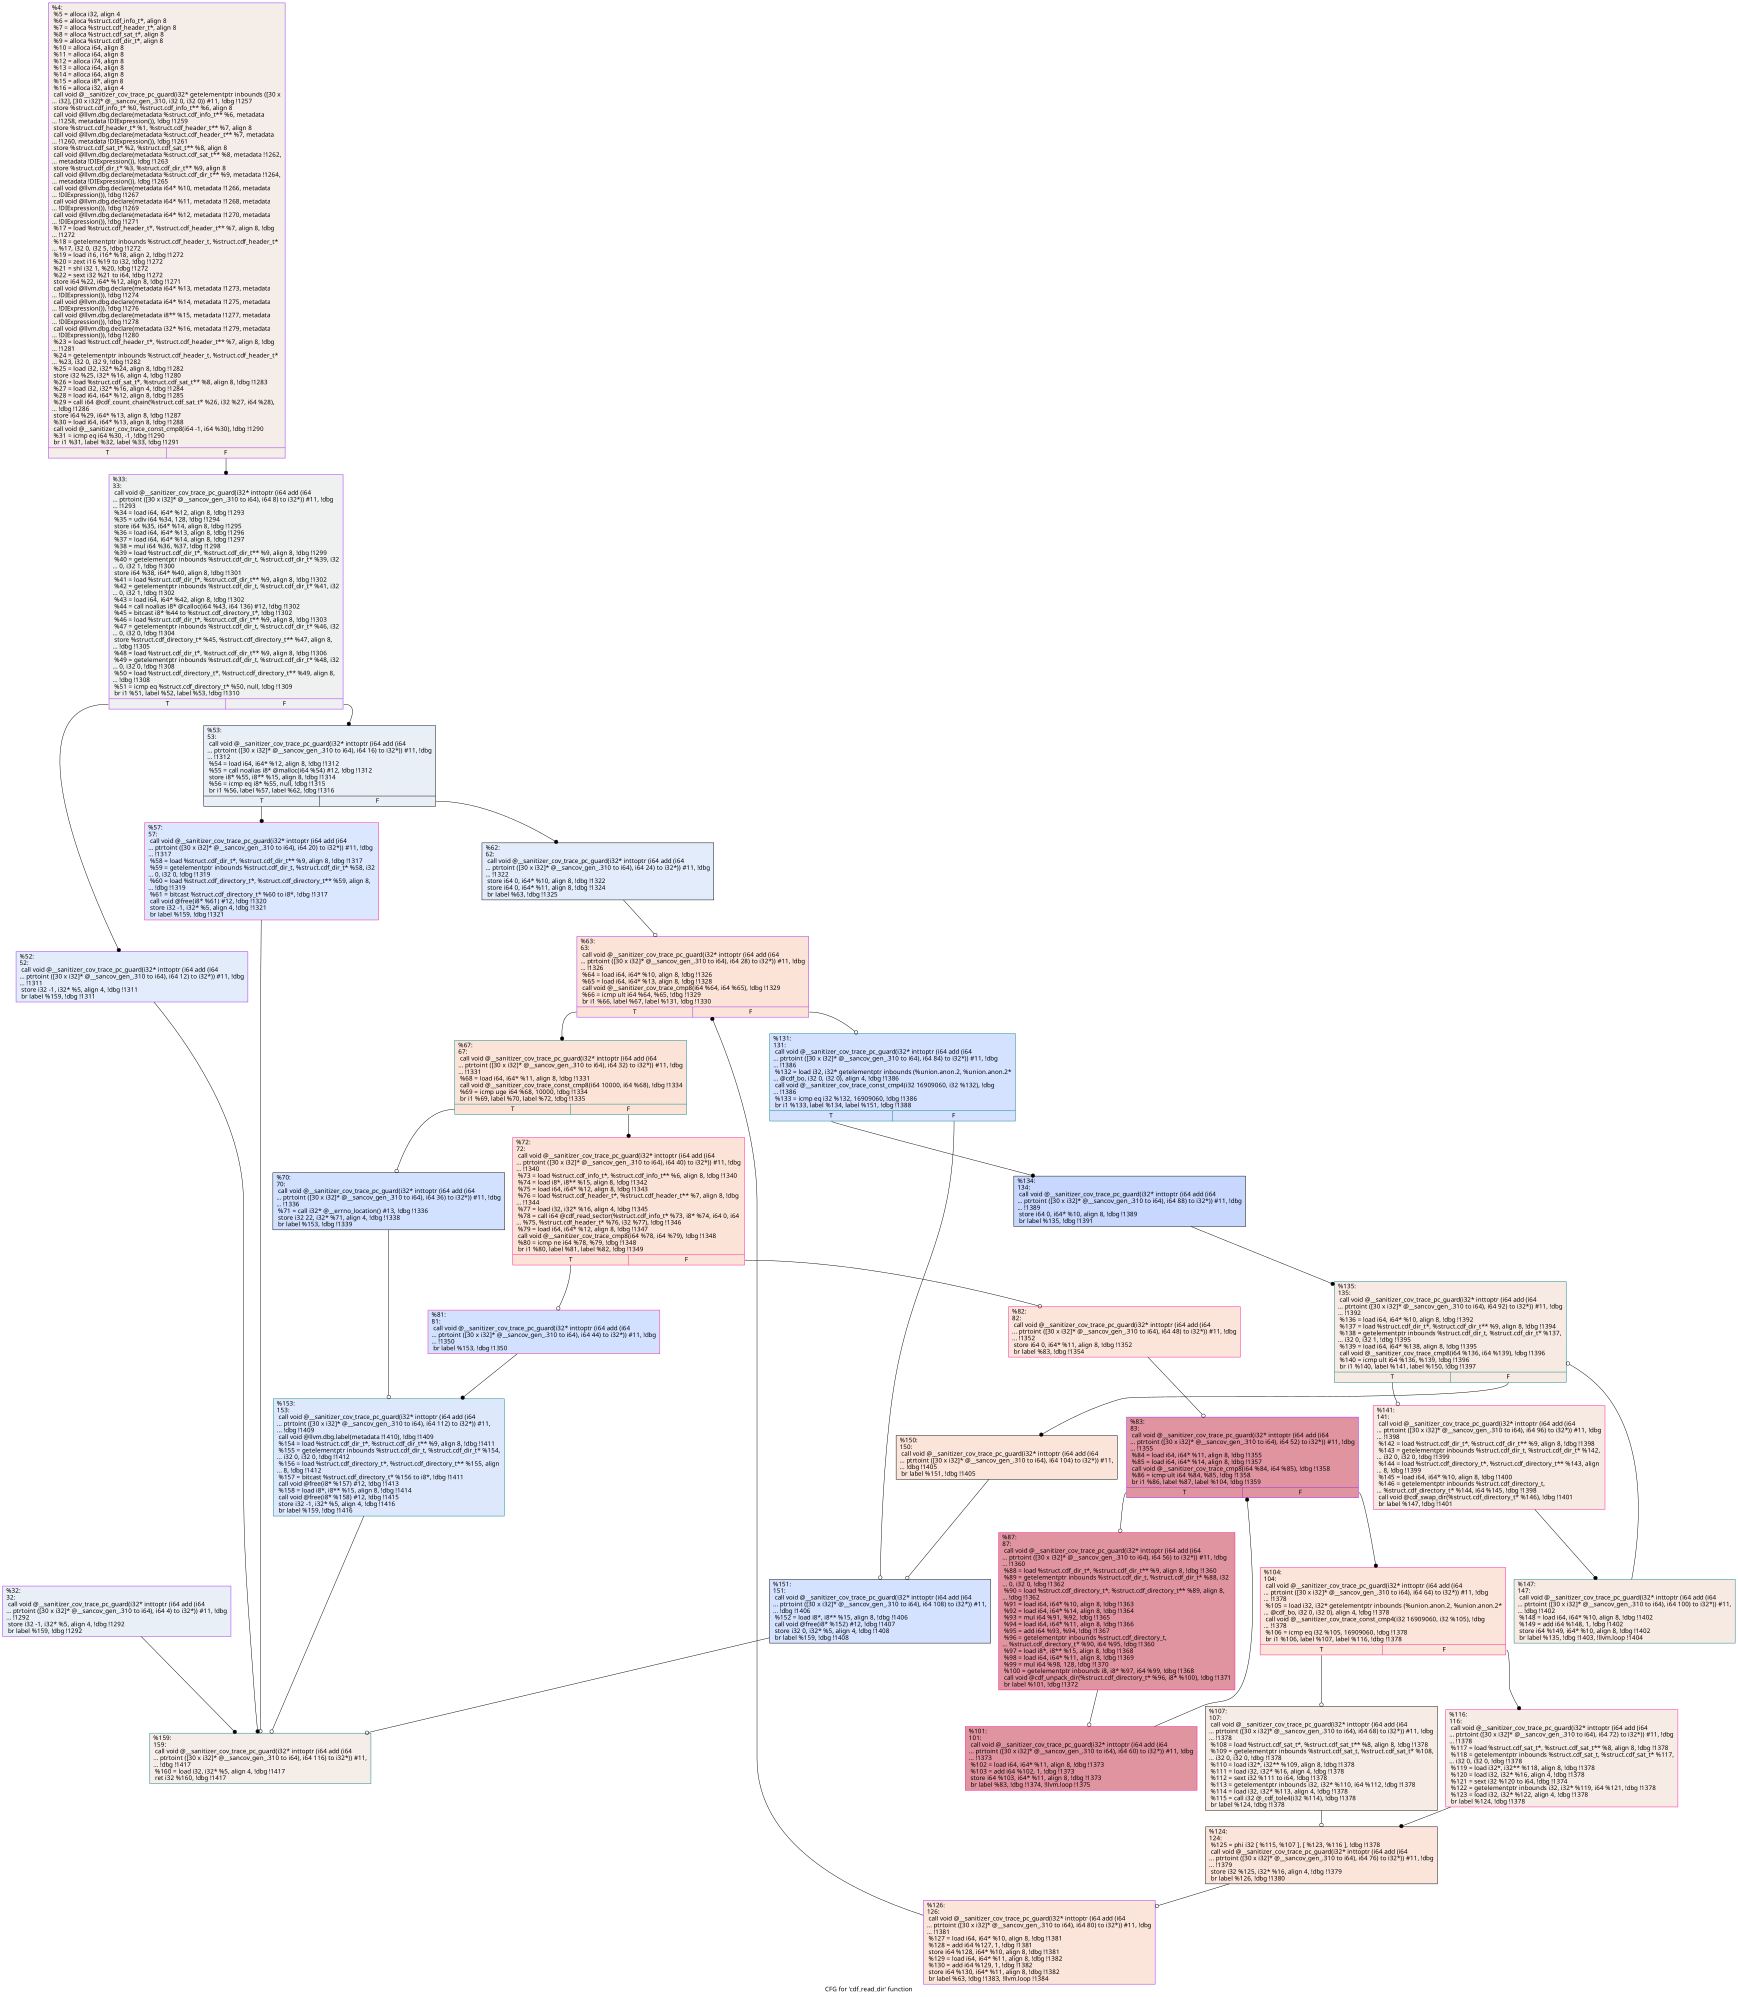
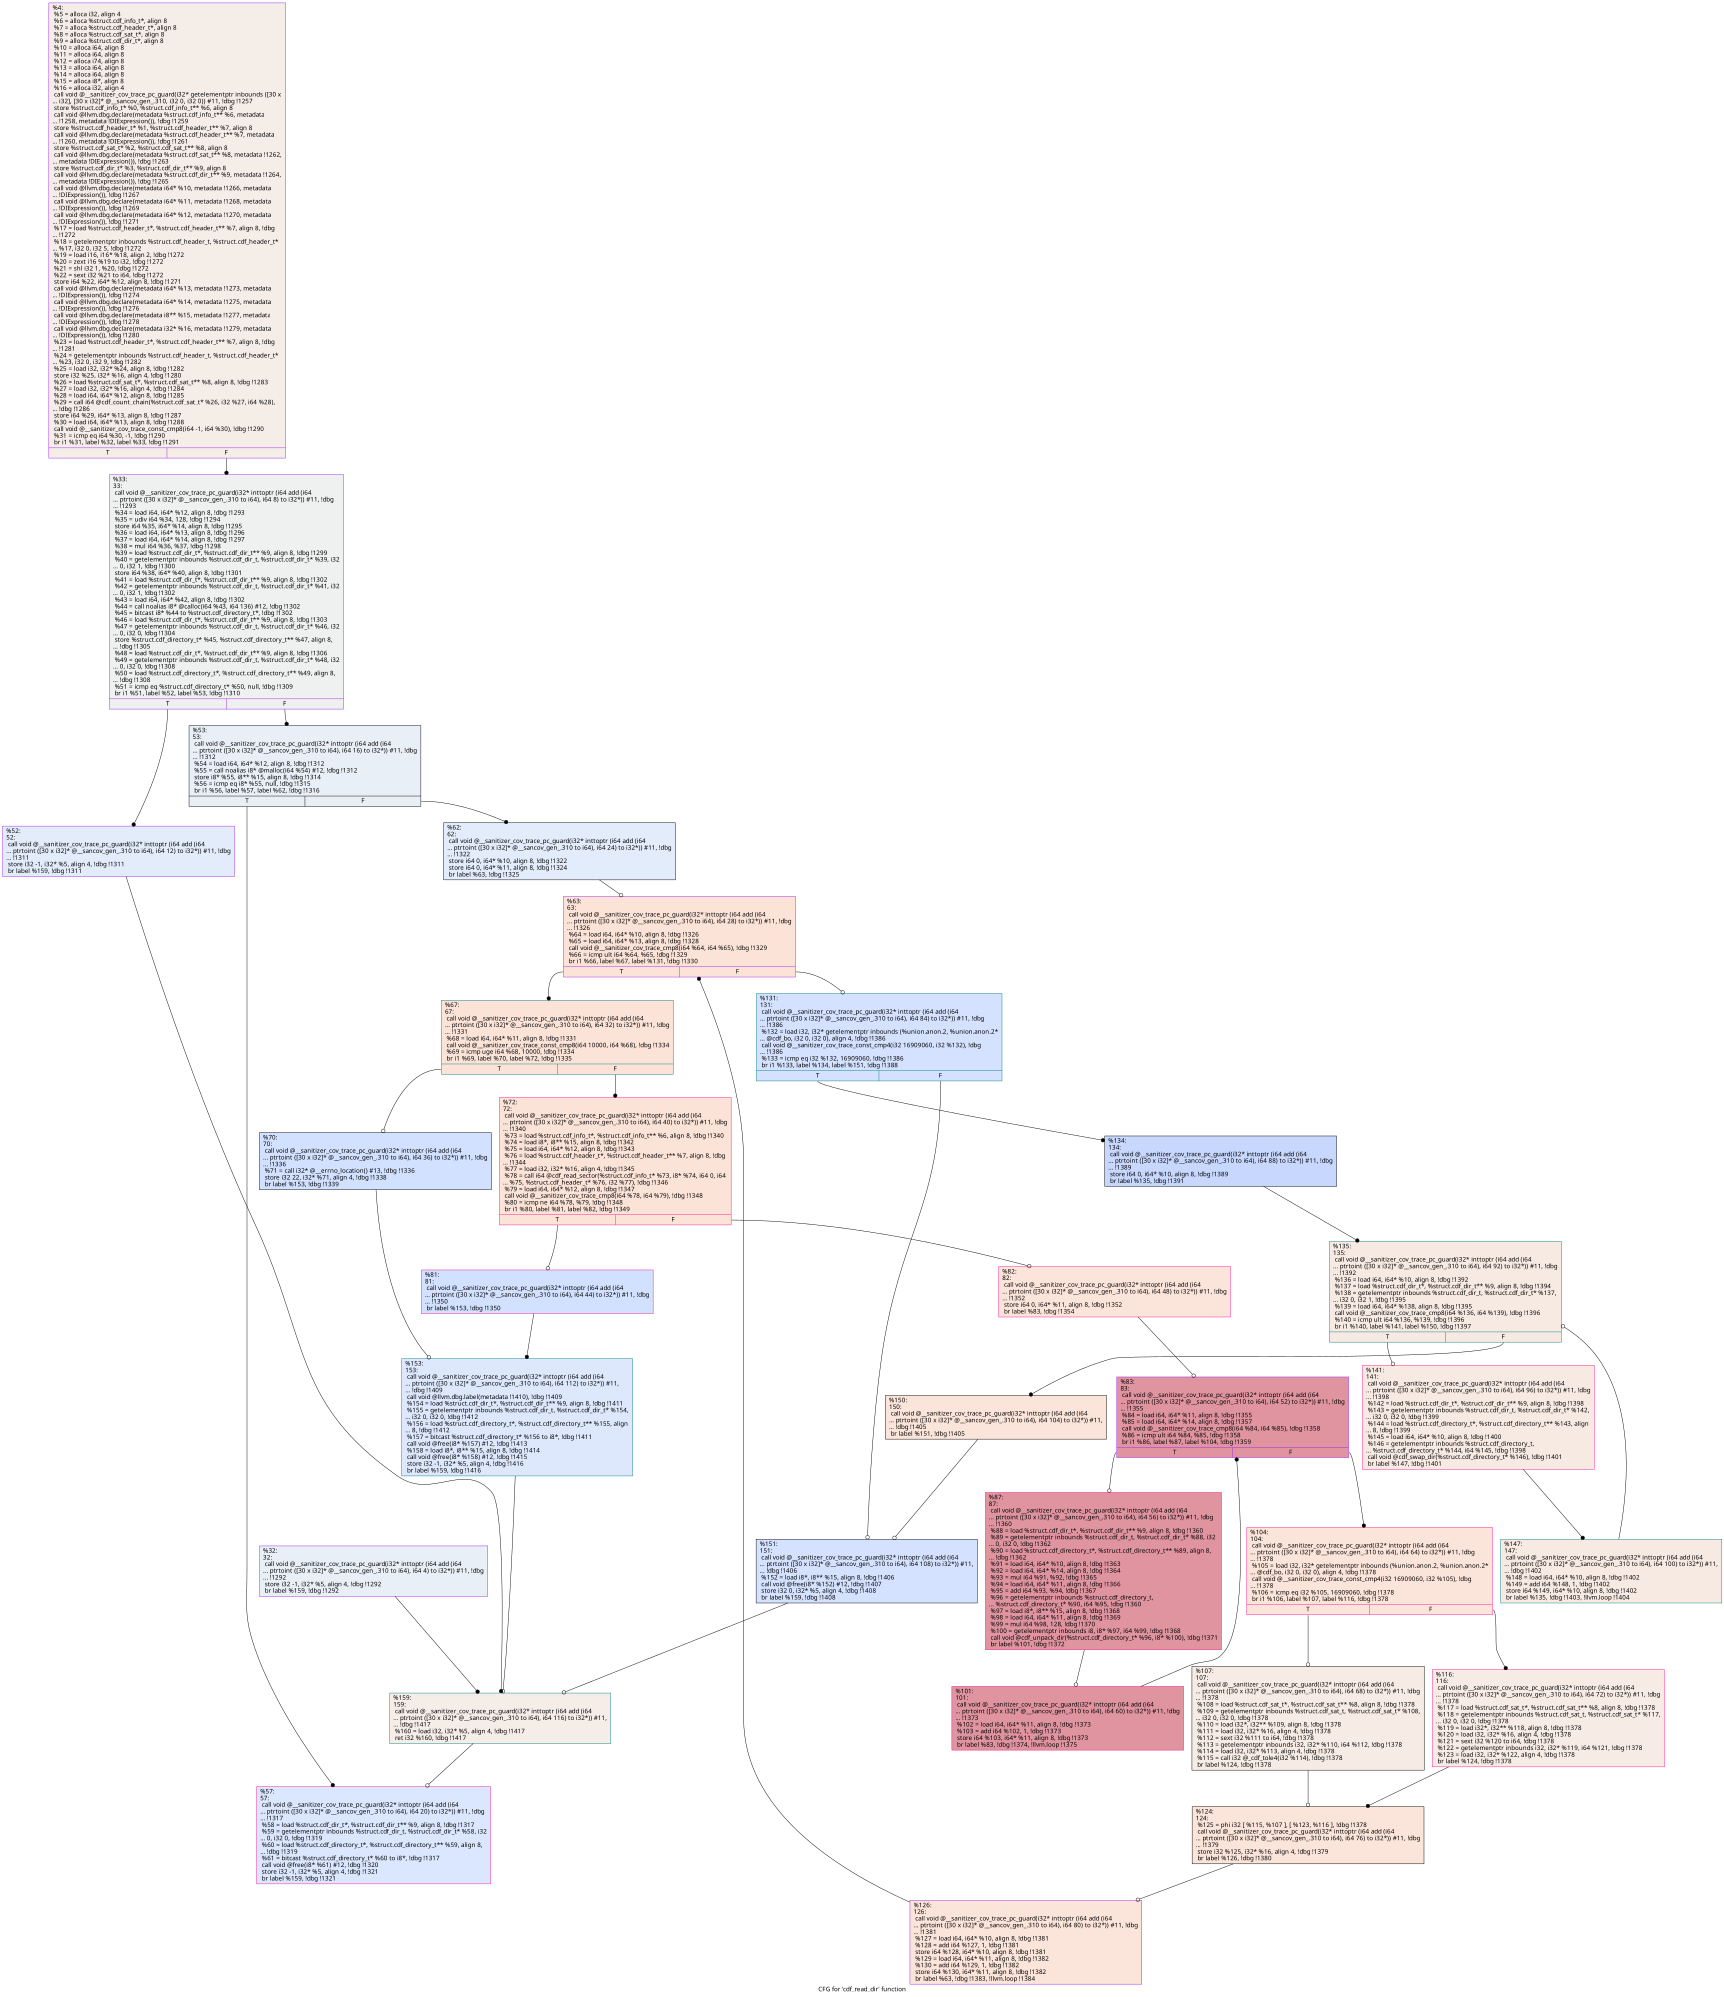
edge "%57:" -> "%159:": reversed
node "%116:": text "%121 = sext i32 %120 to i64, !dbg !1374" -> "%121 = sext i32 %120 to i64, !dbg !1378"
